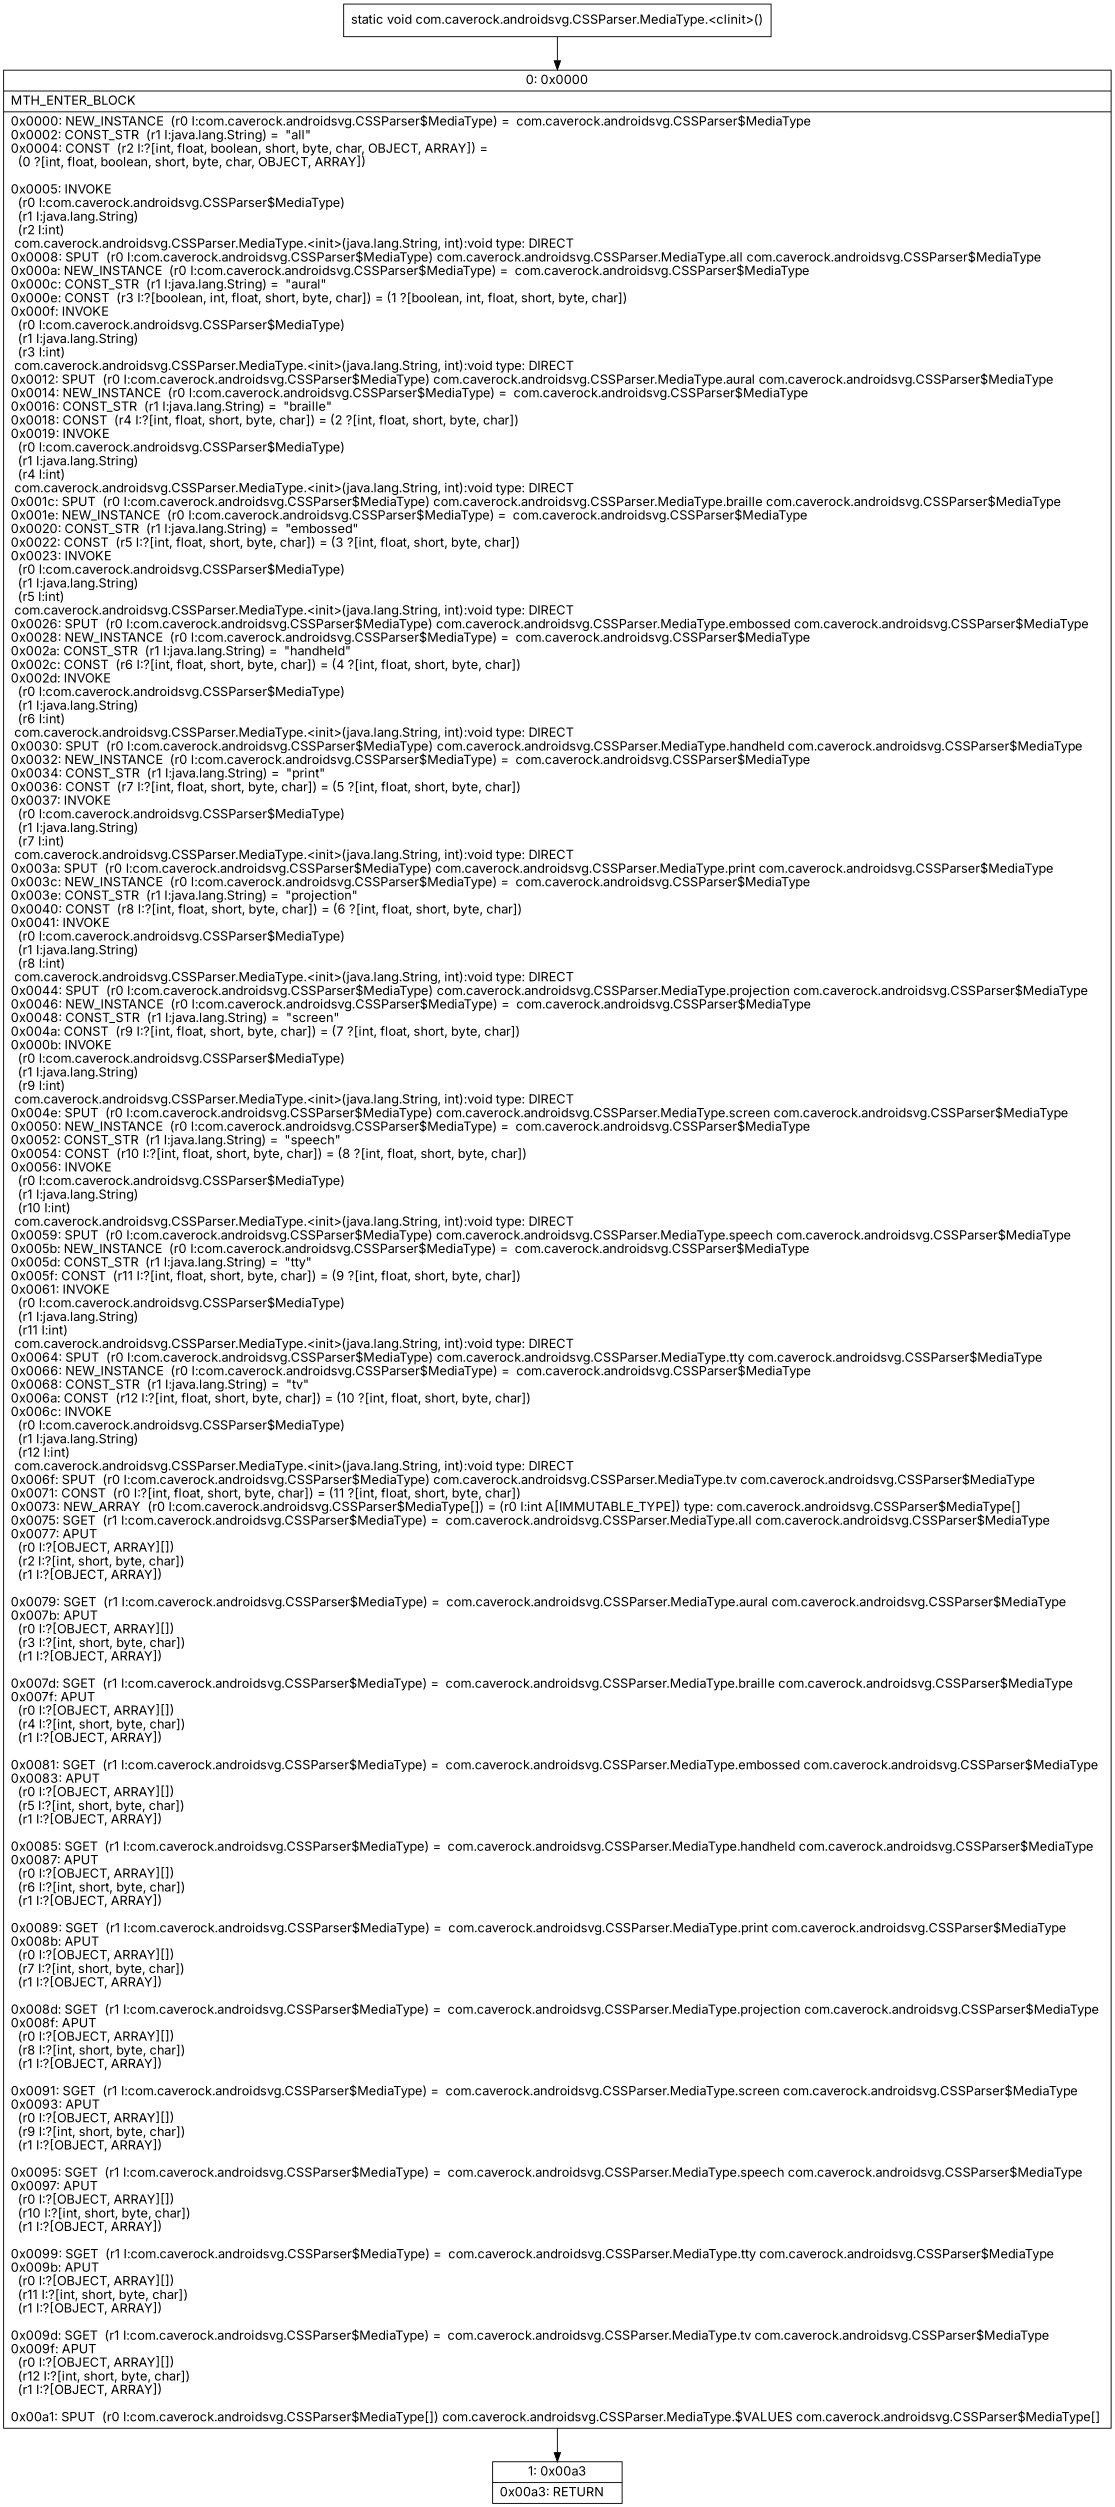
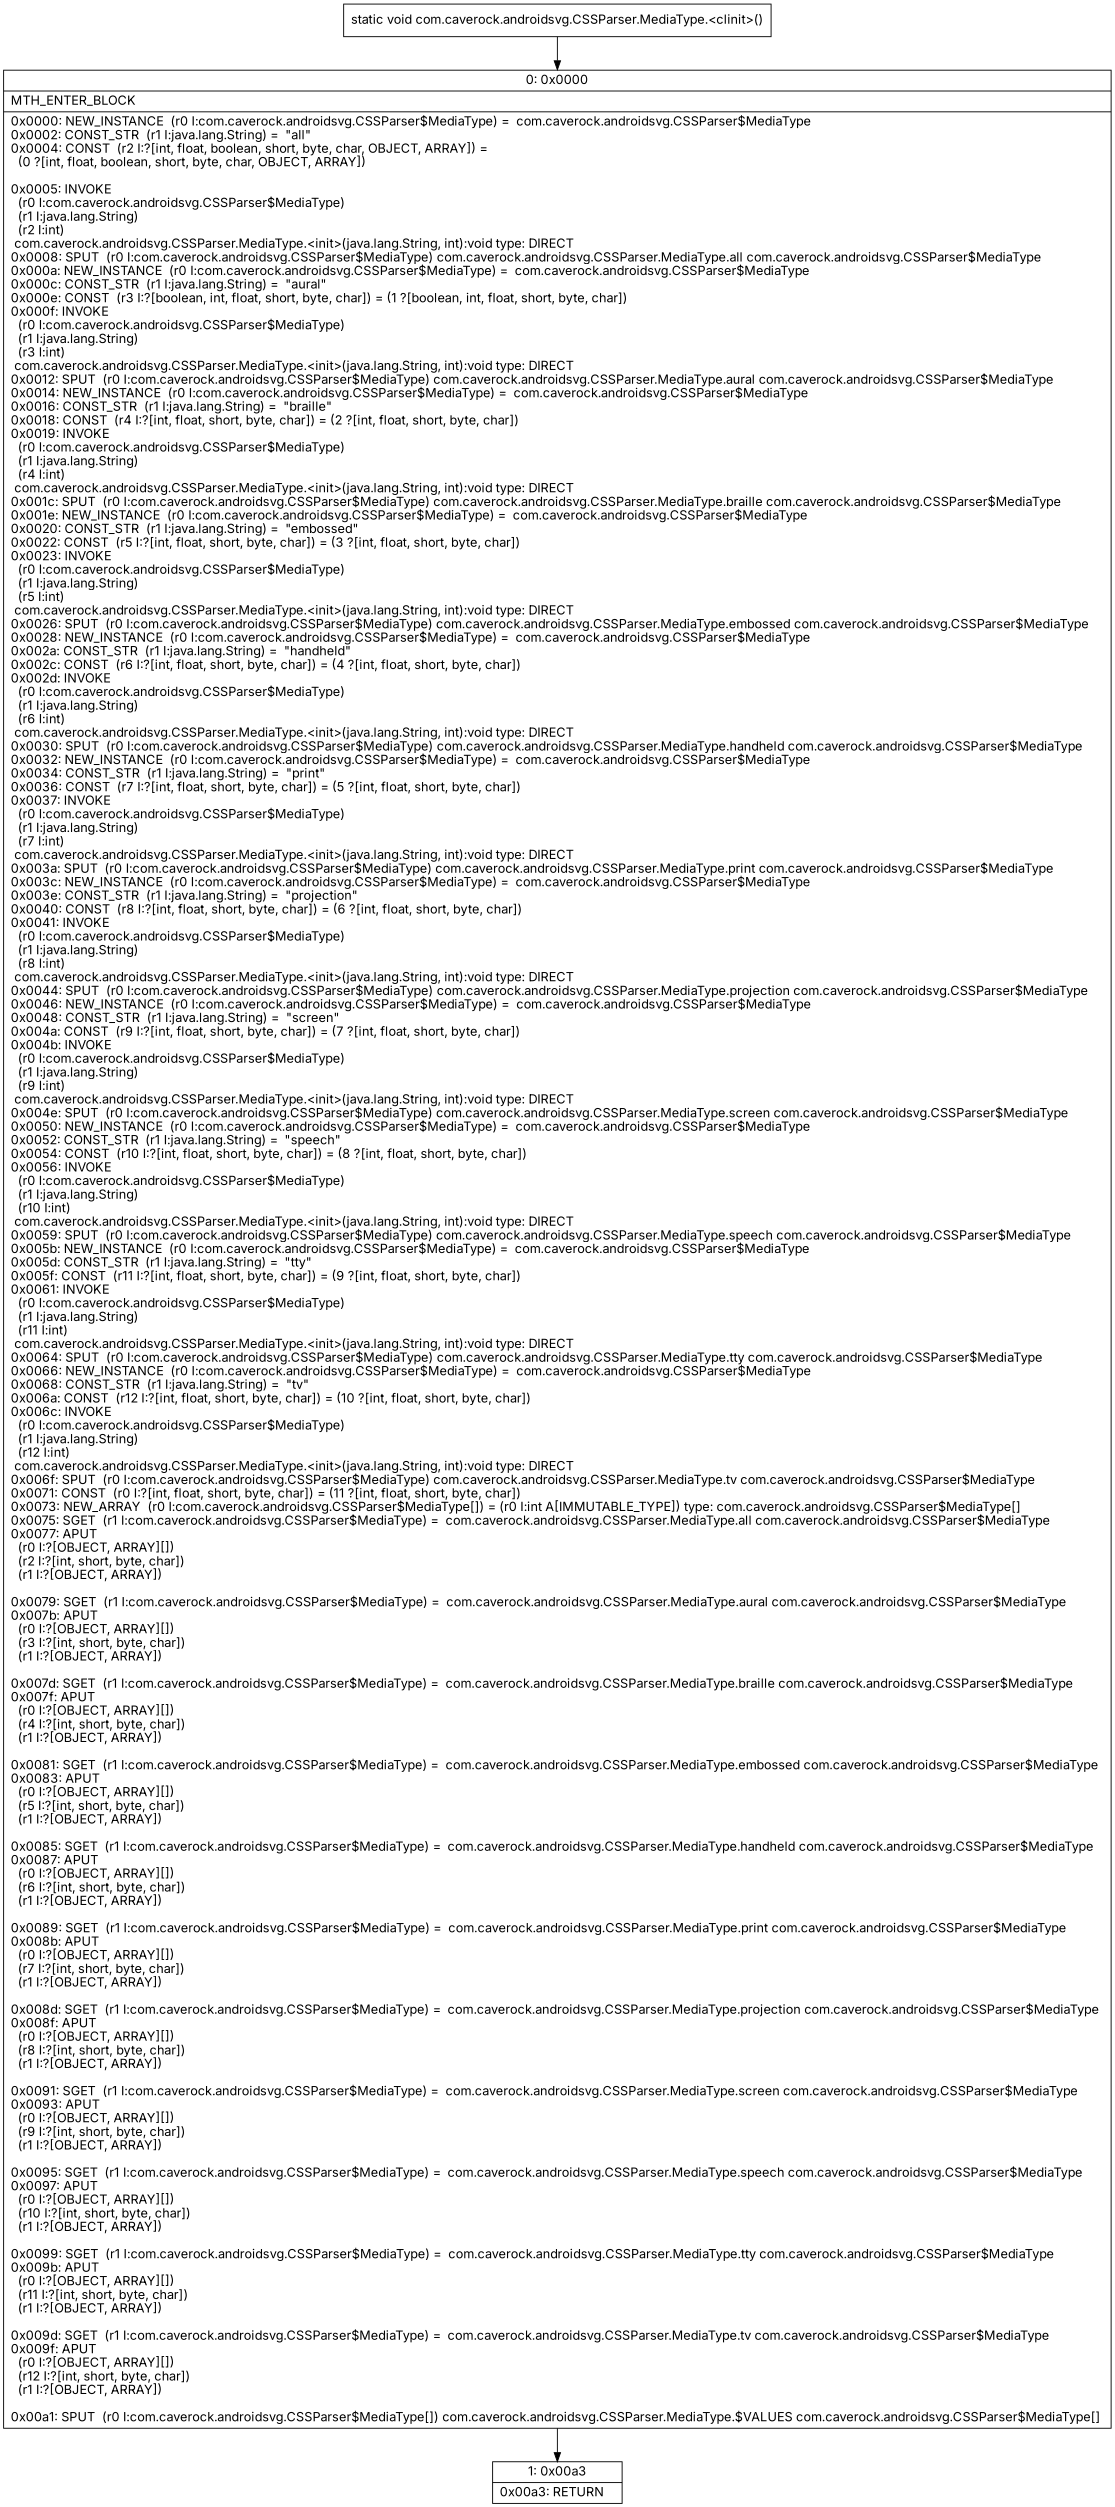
node "0: 0x0000": text "0x000b: INVOKE" -> "0x004b: INVOKE"
